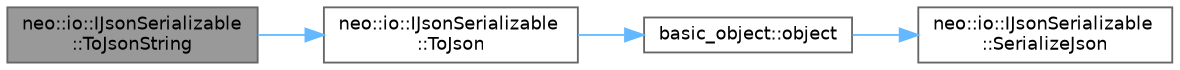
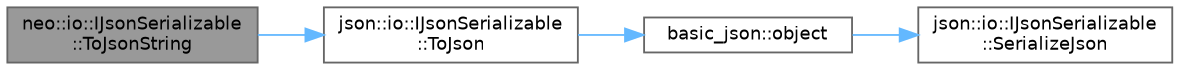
node "neo::io::IJsonSerializable ::ToJson": label "neo::io::IJsonSerializable ::ToJson" -> "json::io::IJsonSerializable ::ToJson"
node "basic_object::object": label "basic_object::object" -> "basic_json::object"
node "neo::io::IJsonSerializable ::SerializeJson": label "neo::io::IJsonSerializable ::SerializeJson" -> "json::io::IJsonSerializable ::SerializeJson"
